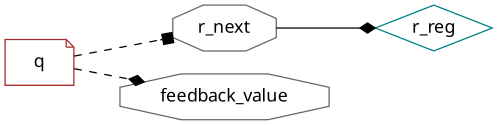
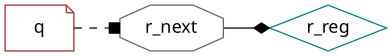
node "feedback_value": removed
